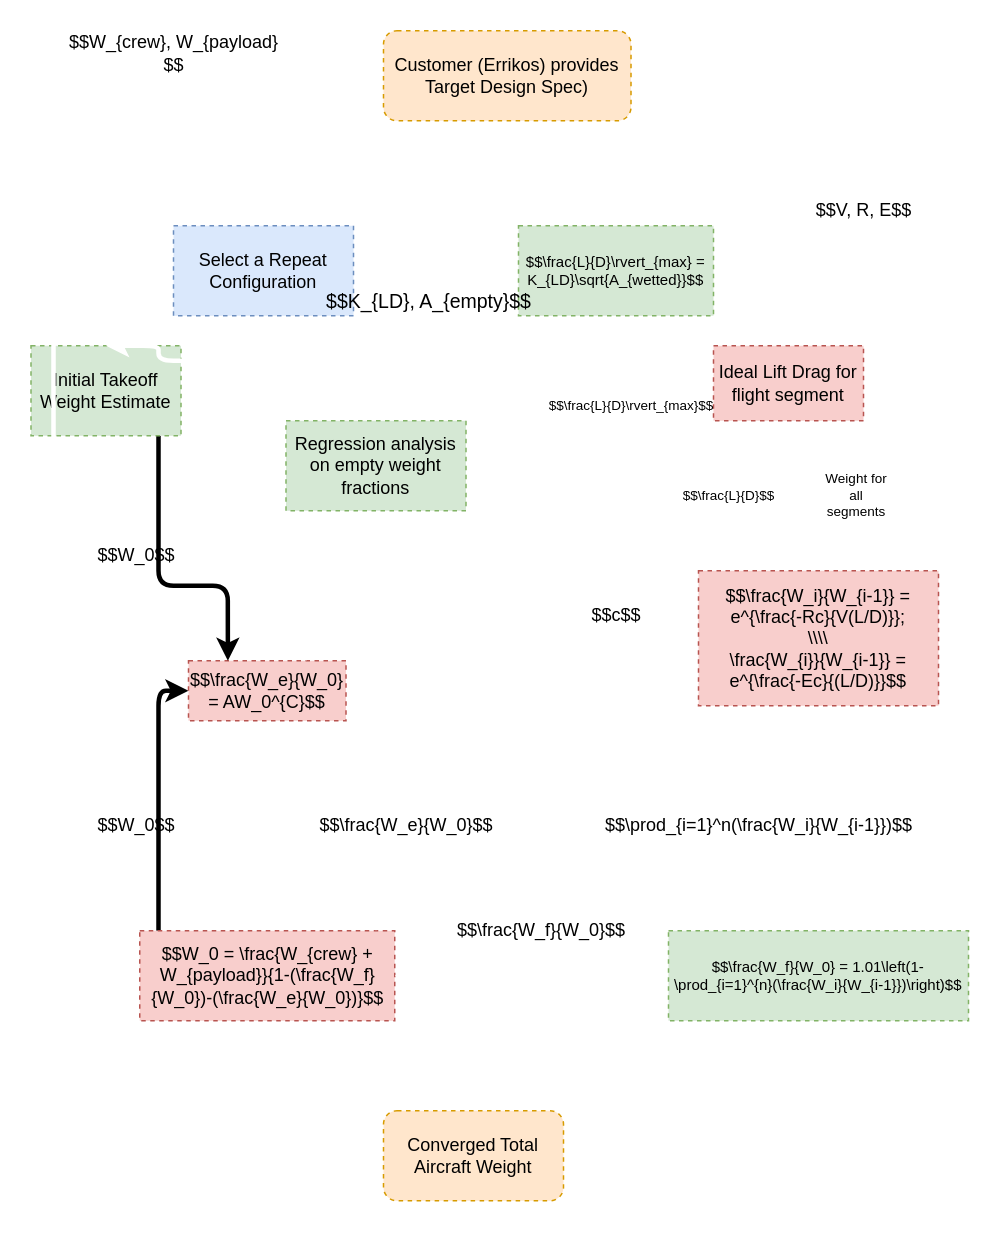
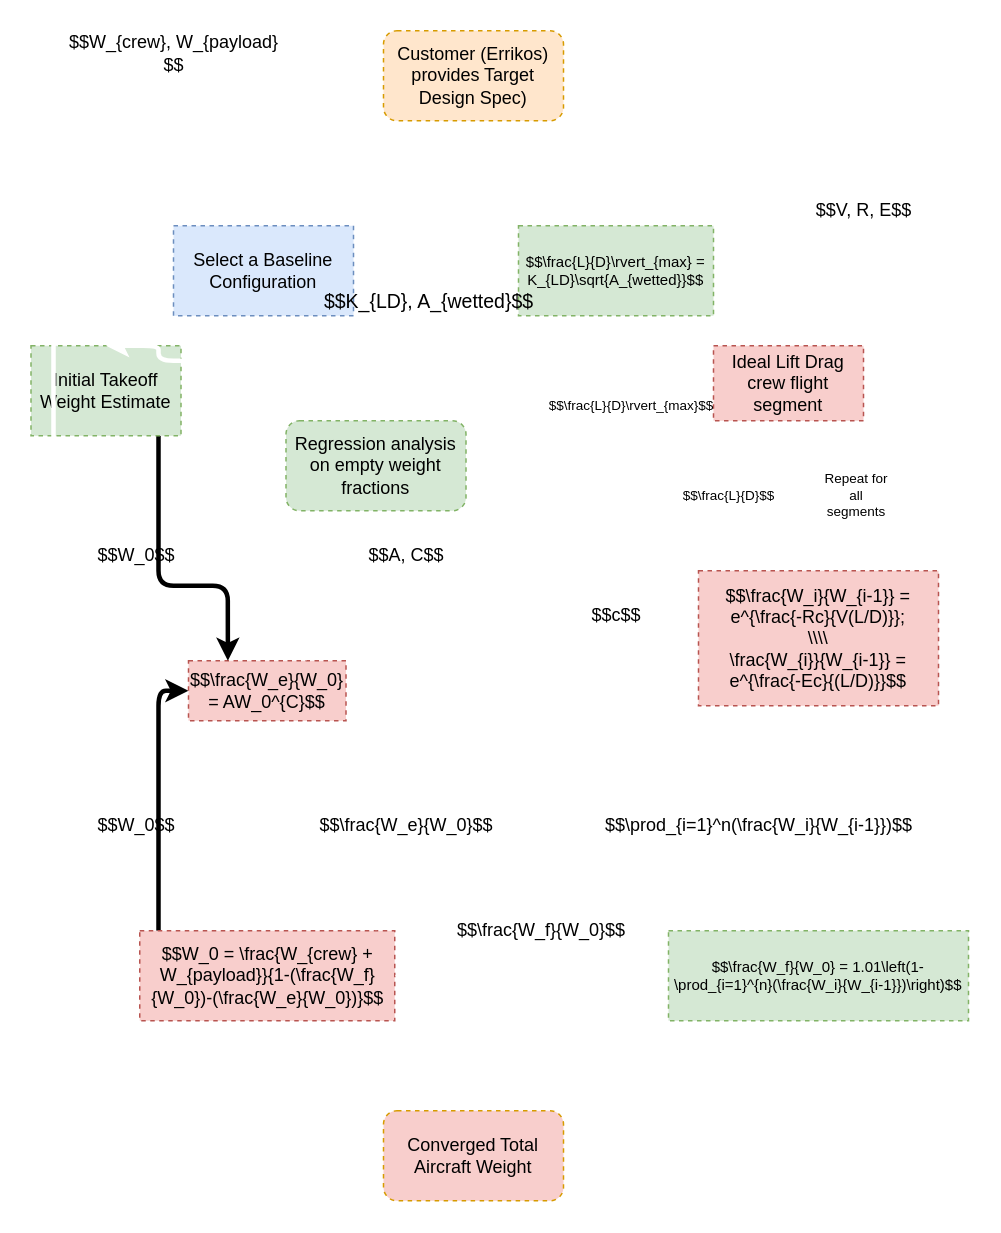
node "Customer (Errikos) provides Target Design Spec)": size 248x90 -> 180x90
node "Select a Repeat Configuration": label "Select a Repeat Configuration" -> "Select a Baseline Configuration"
node "$$K_{LD}, A_{empty}$$": label "$$K_{LD}, A_{empty}$$" -> "$$K_{LD}, A_{wetted}$$"
node "Ideal Lift Drag for flight segment": label "Ideal Lift Drag for flight segment" -> "Ideal Lift Drag crew flight segment"
node "Regression analysis on empty weight fractions": shape rectangle -> rounded rectangle
node "Weight for all segments": label "Weight for all segments" -> "Repeat for all segments"
node "$$A, C$$": added
node "Converged Total Aircraft Weight": fillcolor #ffe6cc -> #f8cecc
